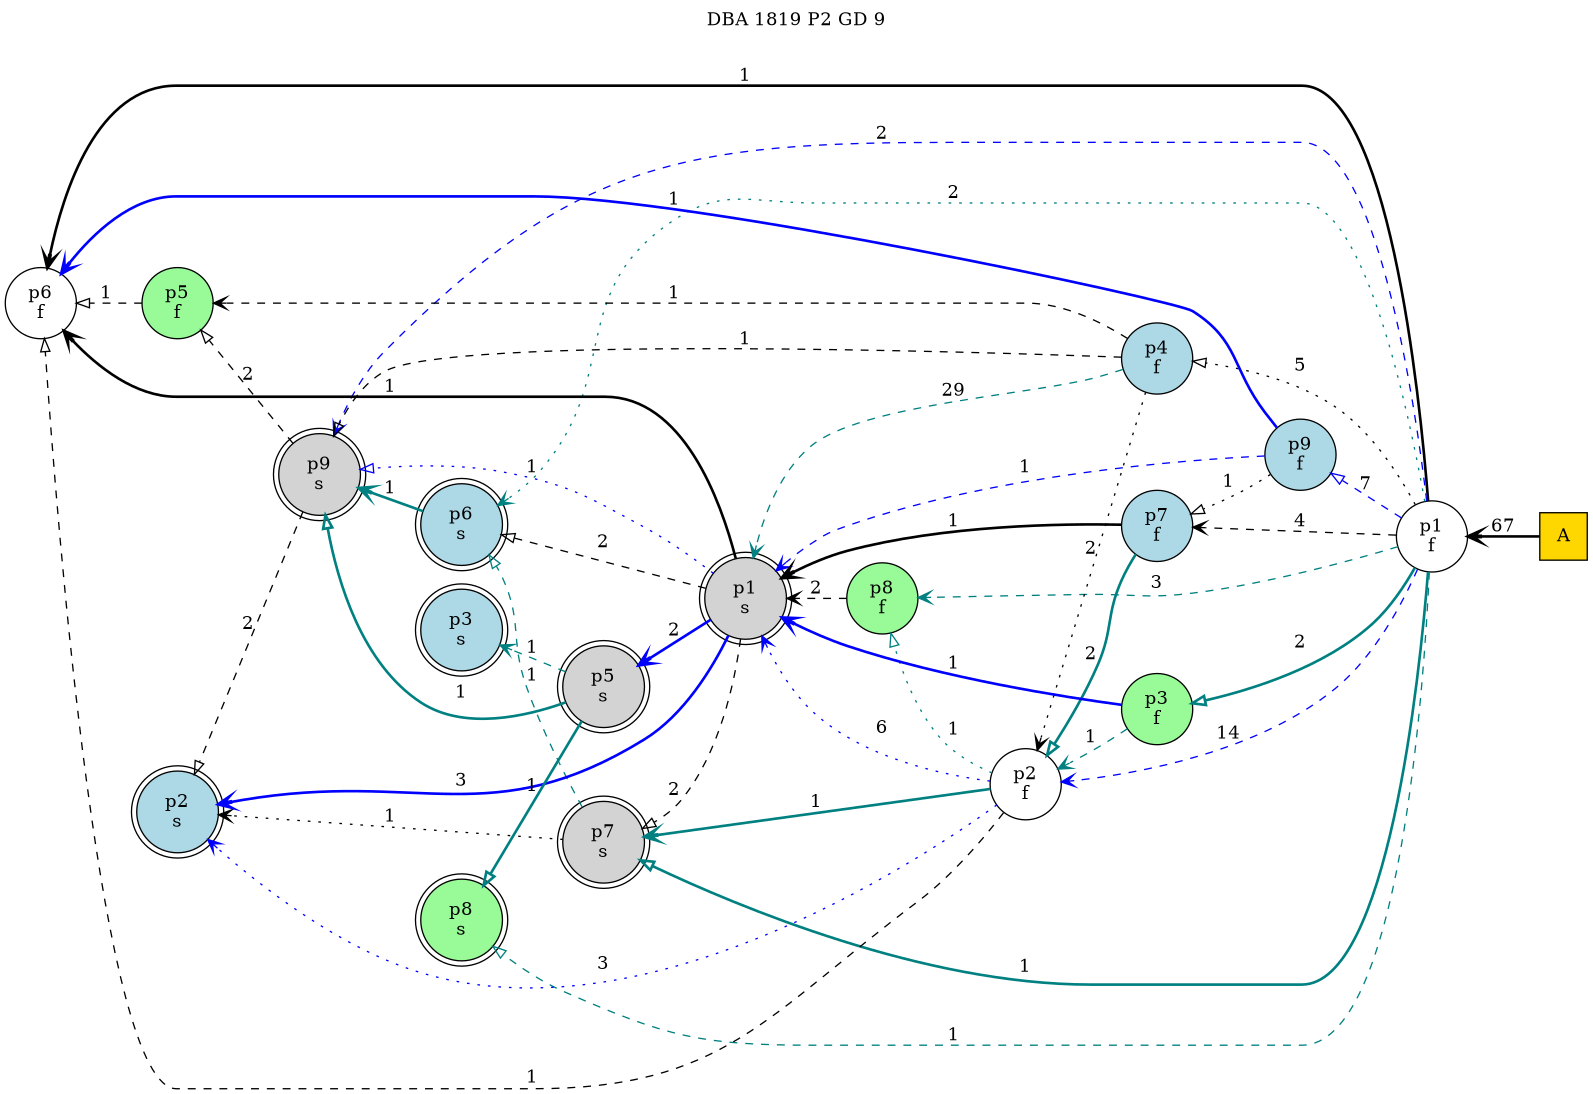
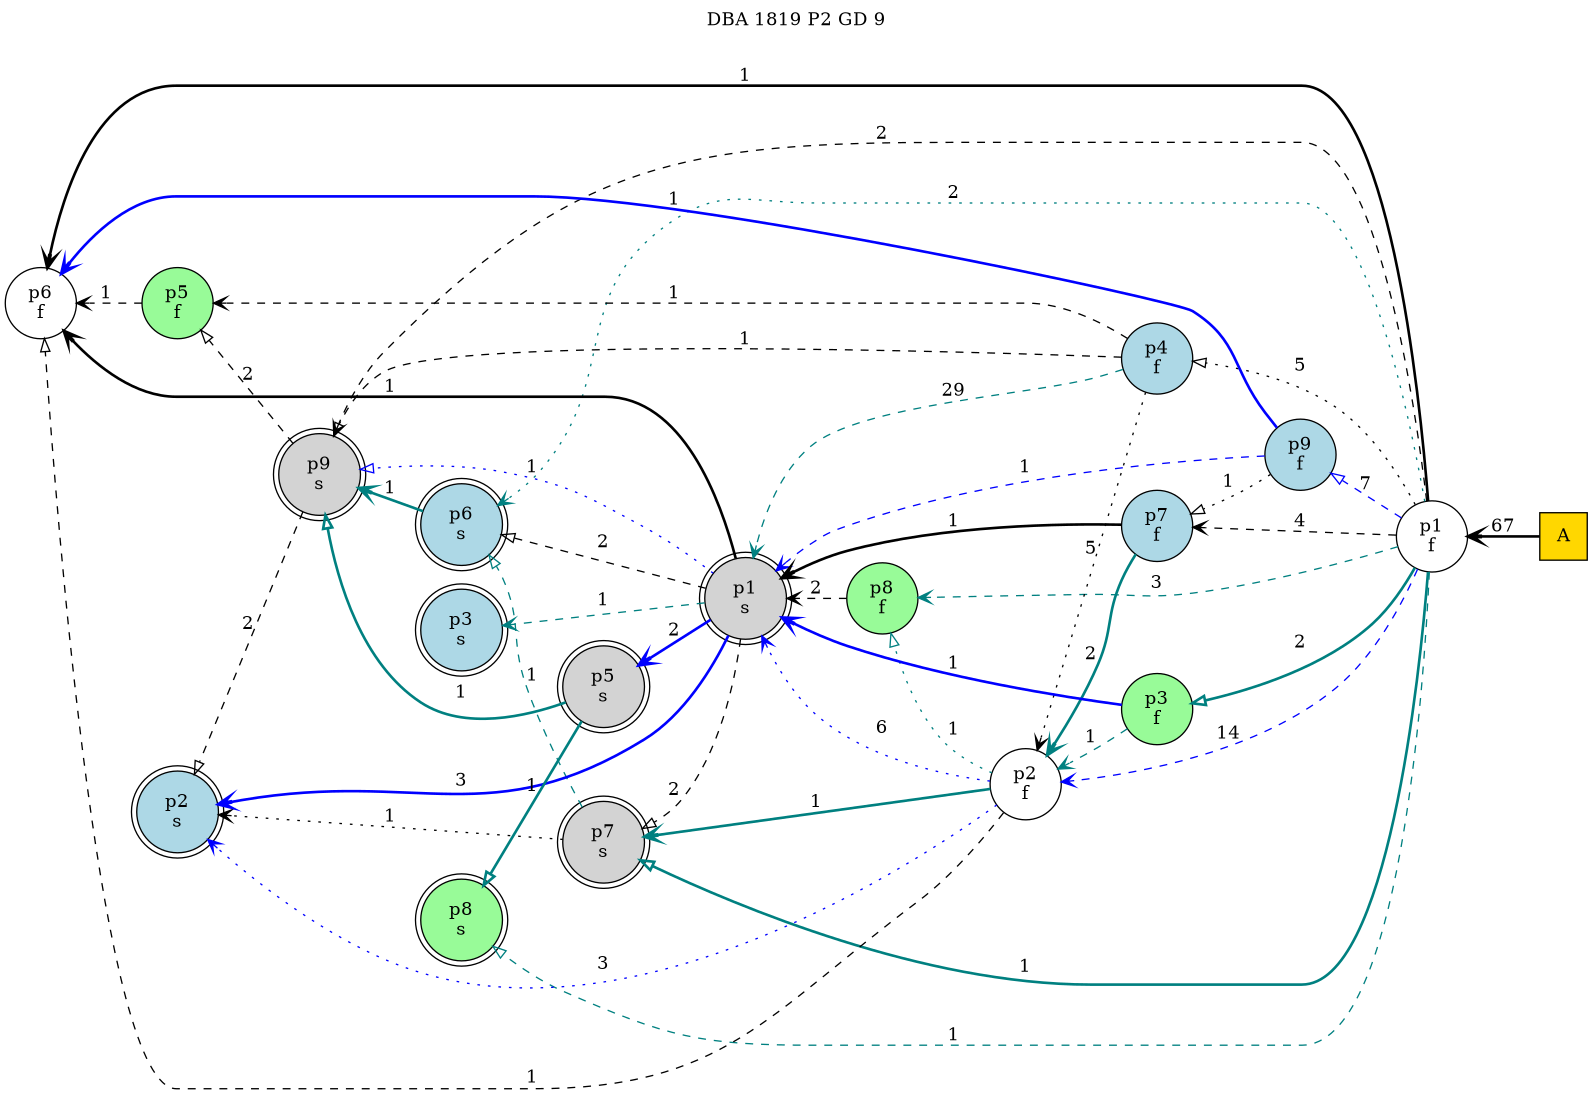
edge "p1 f" -> "p9 s": color blue -> black
edge "p5 f" -> "p6 f": arrowhead onormal -> vee
edge "p4 f" -> "p2 f": label "2" -> "5"
edge "p7 f" -> "p2 f": arrowhead onormal -> vee
edge "p5 s" -> "p3 s": now "p1 s" -> "p3 s"
